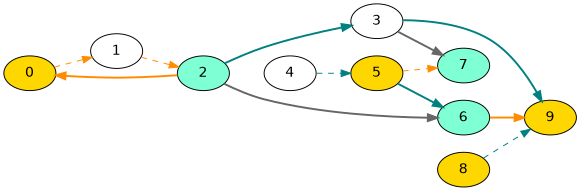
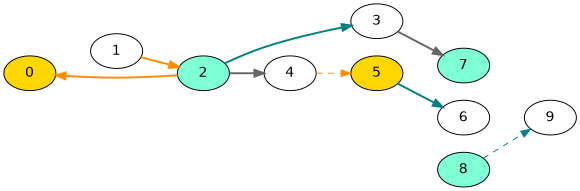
edge "3" -> "9": removed
edge "1" -> "2": style dashed -> bold
edge "0" -> "1": removed
edge "5" -> "7": removed
edge "4" -> "5": color teal -> darkorange
edge "2" -> "6": now "2" -> "4"
node "6": fillcolor aquamarine -> white
edge "6" -> "9": removed
node "9": fillcolor gold -> white
node "8": fillcolor gold -> aquamarine
